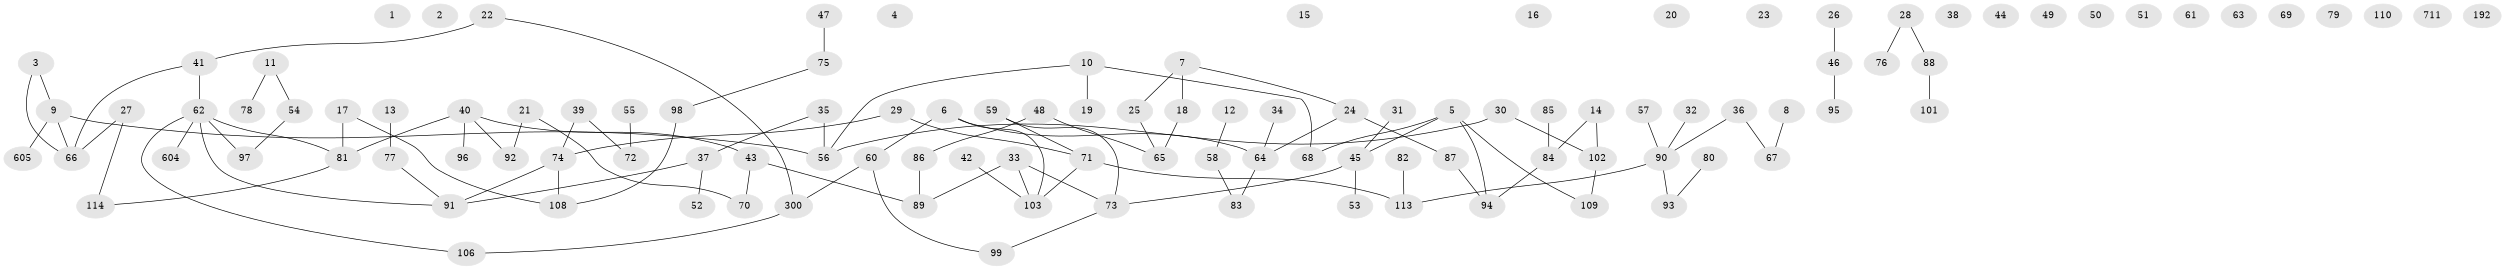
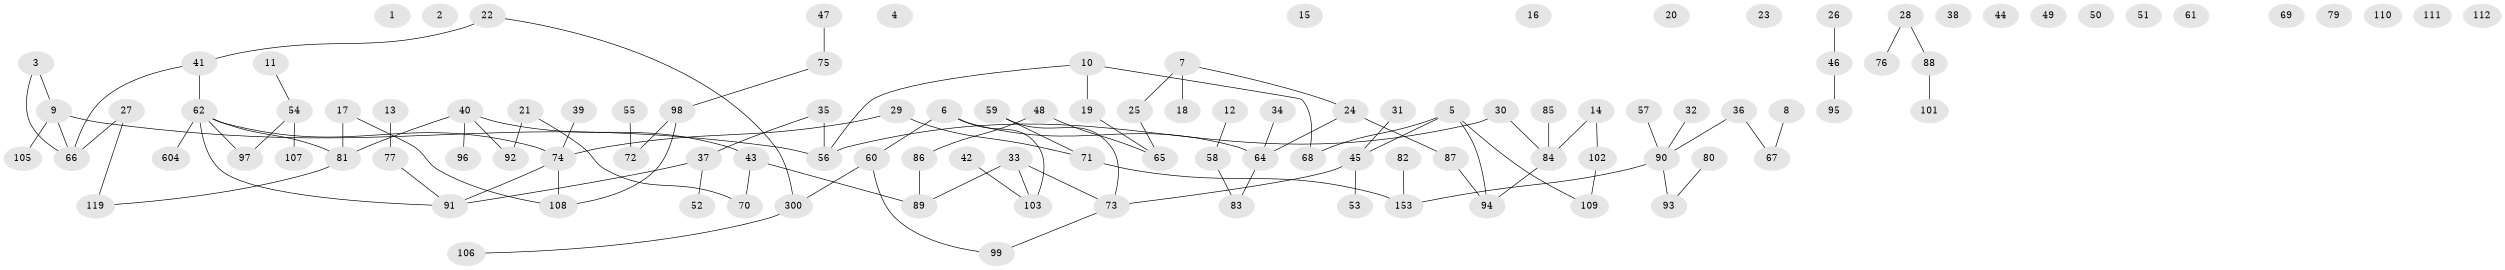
node "63": removed
node "711": label "711" -> "111"
node "192": label "192" -> "112"
node "78": removed
edge "18" -- "65": now "19" -- "65"
edge "30" -- "102": now "30" -- "84"
edge "39" -- "72": now "98" -- "72"
node "605": label "605" -> "105"
node "107": added
edge "71" -- "103": removed
node "114": label "114" -> "119"
node "113": label "113" -> "153"
edge "62" -- "106": now "62" -- "74"
